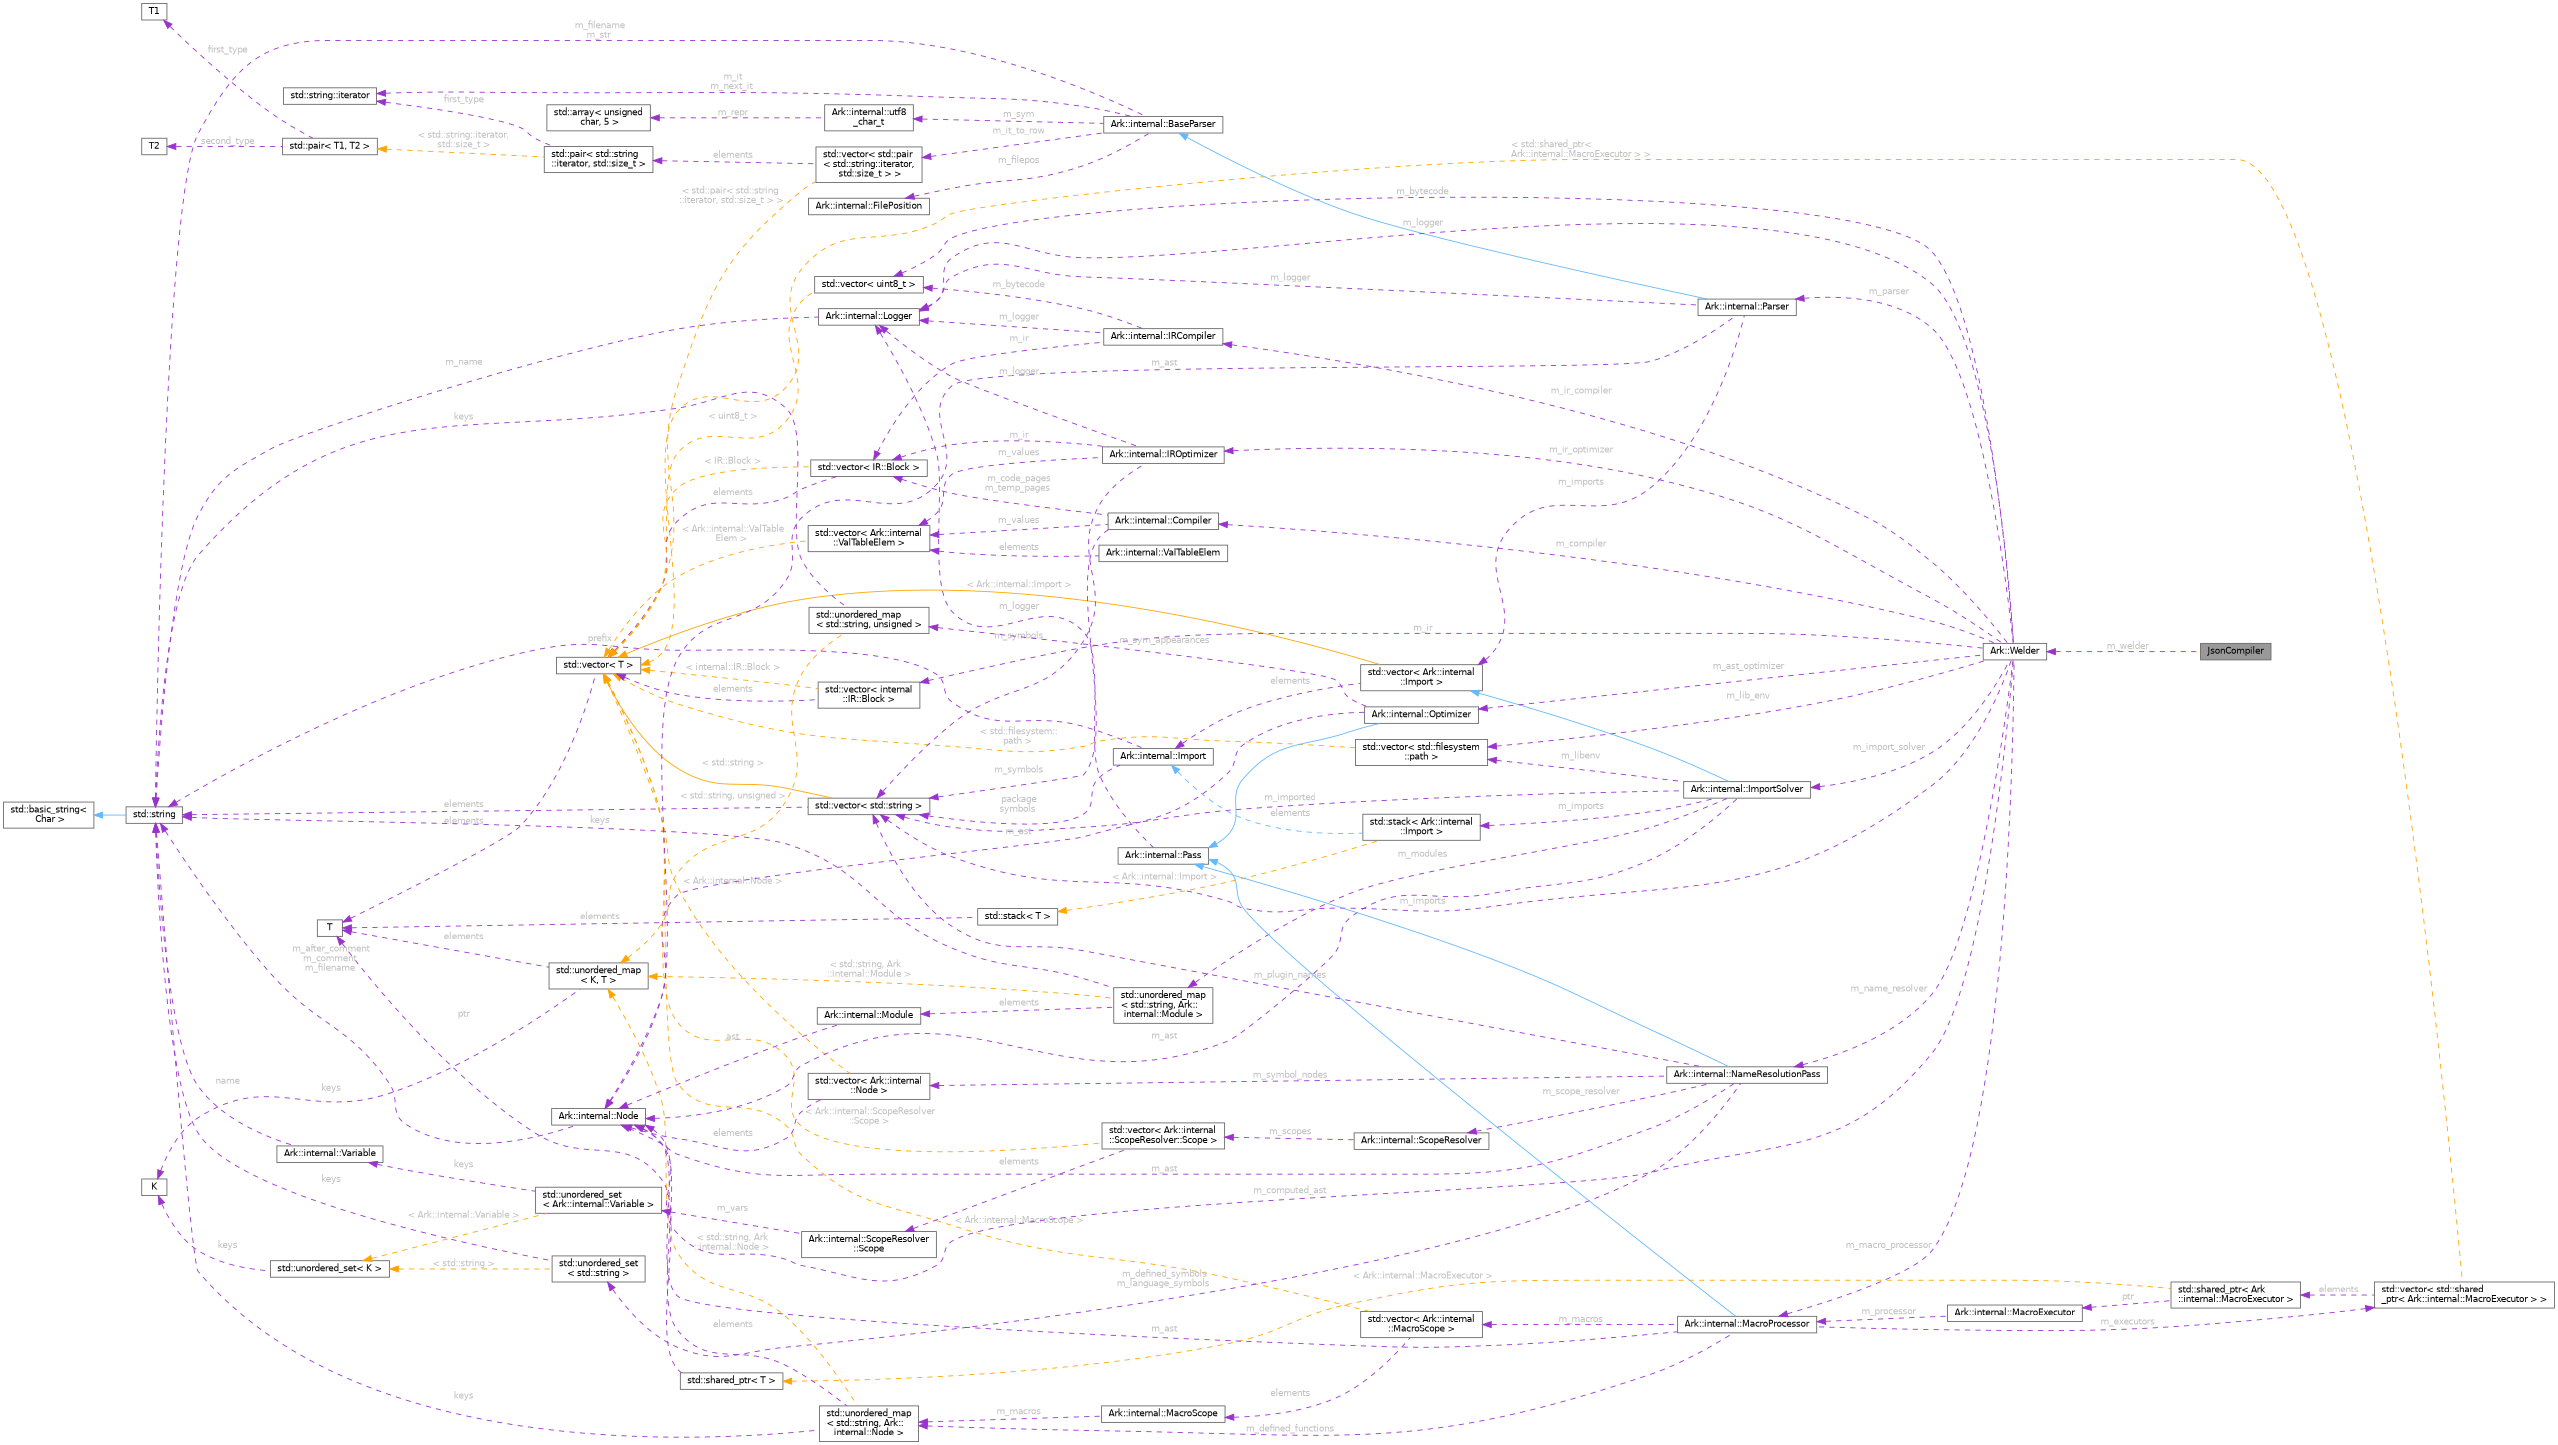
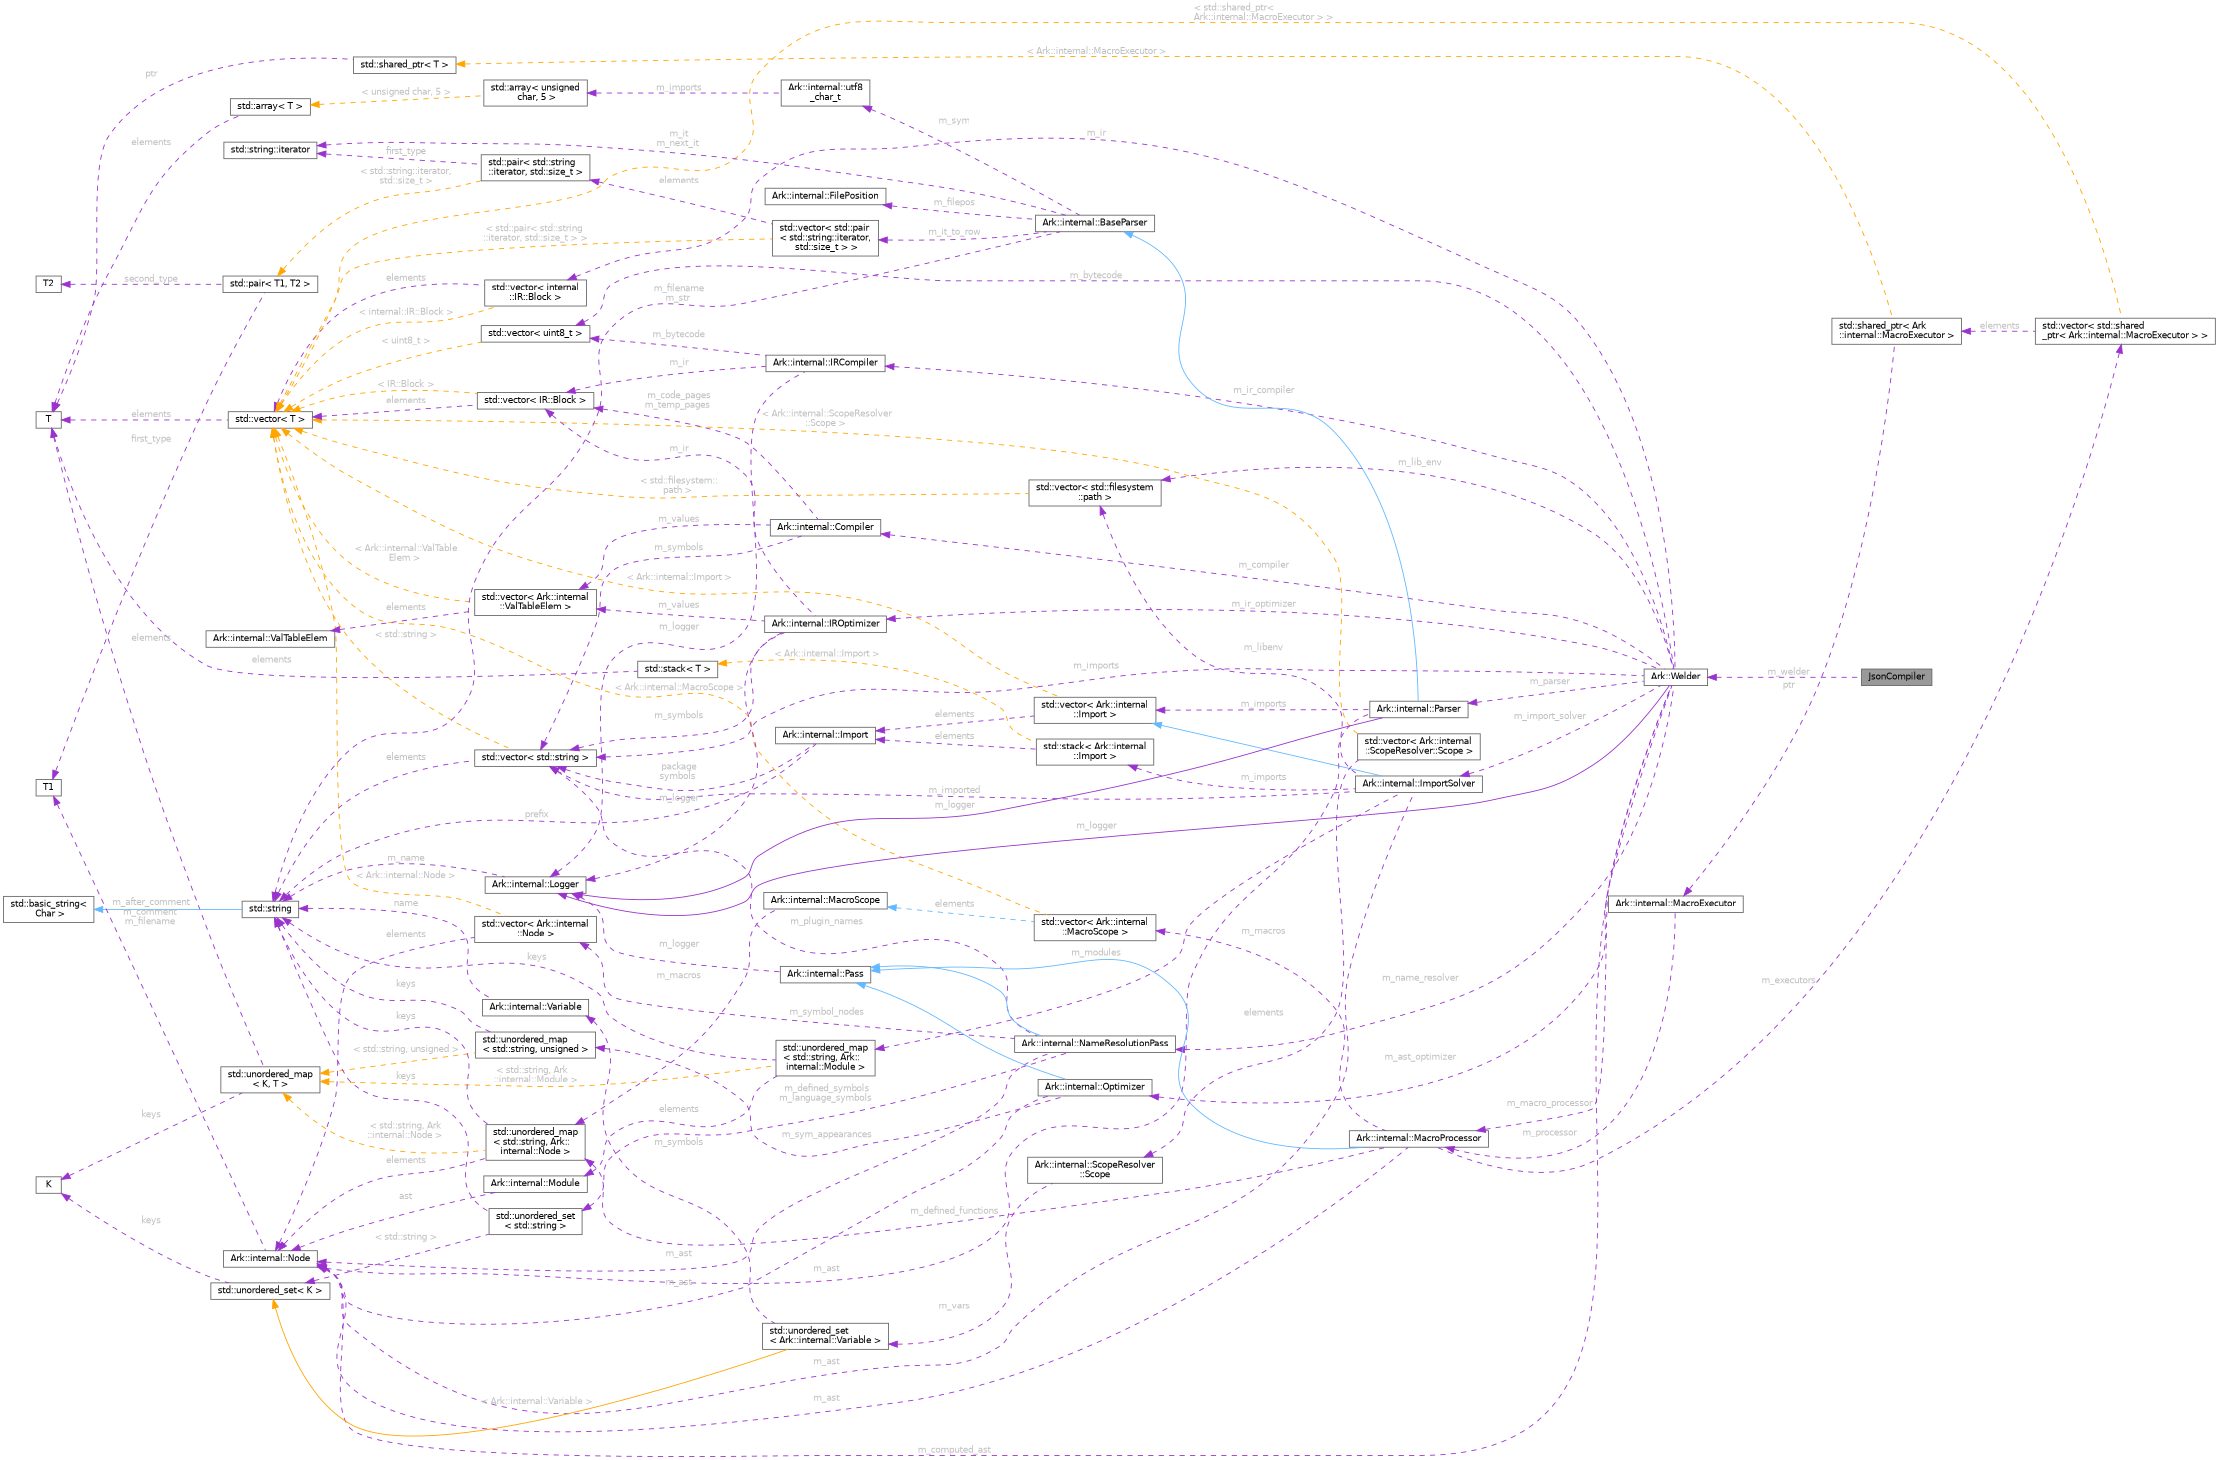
node "std::array< T >": added
edge "Ark::internal::utf8 _char_t" -> "std::array< unsigned char, 5 >": label " m_repr" -> " m_imports"
edge "Ark::Welder" -> "Ark::internal::Logger": style dashed -> solid
edge "Ark::internal::Parser" -> "Ark::internal::Logger": style dashed -> solid
edge "Ark::internal::ValTableElem" -> "std::vector< Ark::internal ::ValTableElem >": reversed
edge "std::vector< Ark::internal ::Import >" -> "std::vector< T >": style solid -> dashed
edge "std::vector< std::string >" -> "std::vector< T >": style solid -> dashed
edge "std::stack< Ark::internal ::Import >" -> "Ark::internal::Import": color steelblue1 -> darkorchid3
edge "Ark::internal::Node" -> "std::string": now "Ark::internal::Node" -> "T1"
node "Ark::internal::ScopeResolver": removed
edge "std::unordered_set < Ark::internal::Variable >" -> "Ark::internal::Variable": label " keys" -> " m_symbols"
edge "std::unordered_set < Ark::internal::Variable >" -> "std::unordered_set< K >": style dashed -> solid
edge "std::unordered_set < std::string >" -> "std::unordered_set< K >": color orange -> darkorchid3
edge "std::vector< Ark::internal ::MacroScope >" -> "Ark::internal::MacroScope": color darkorchid3 -> steelblue1
